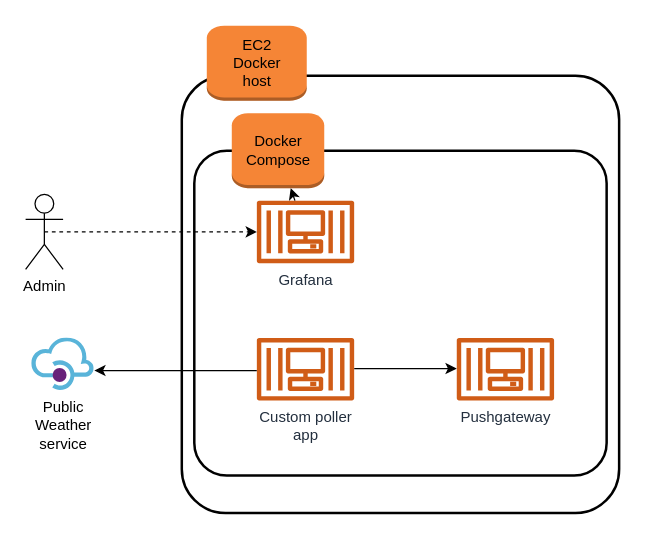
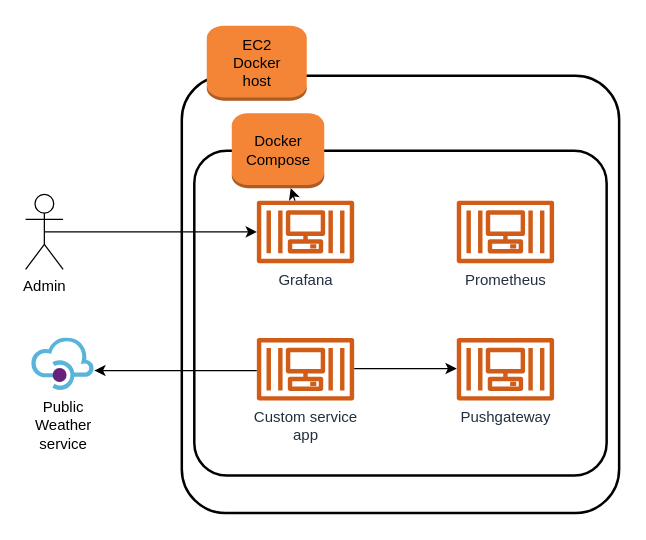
edge "Admin" -> "Grafana": style dashed -> solid
node "Prometheus": added
node "Custom poller app": label "Custom poller app" -> "Custom service app"
